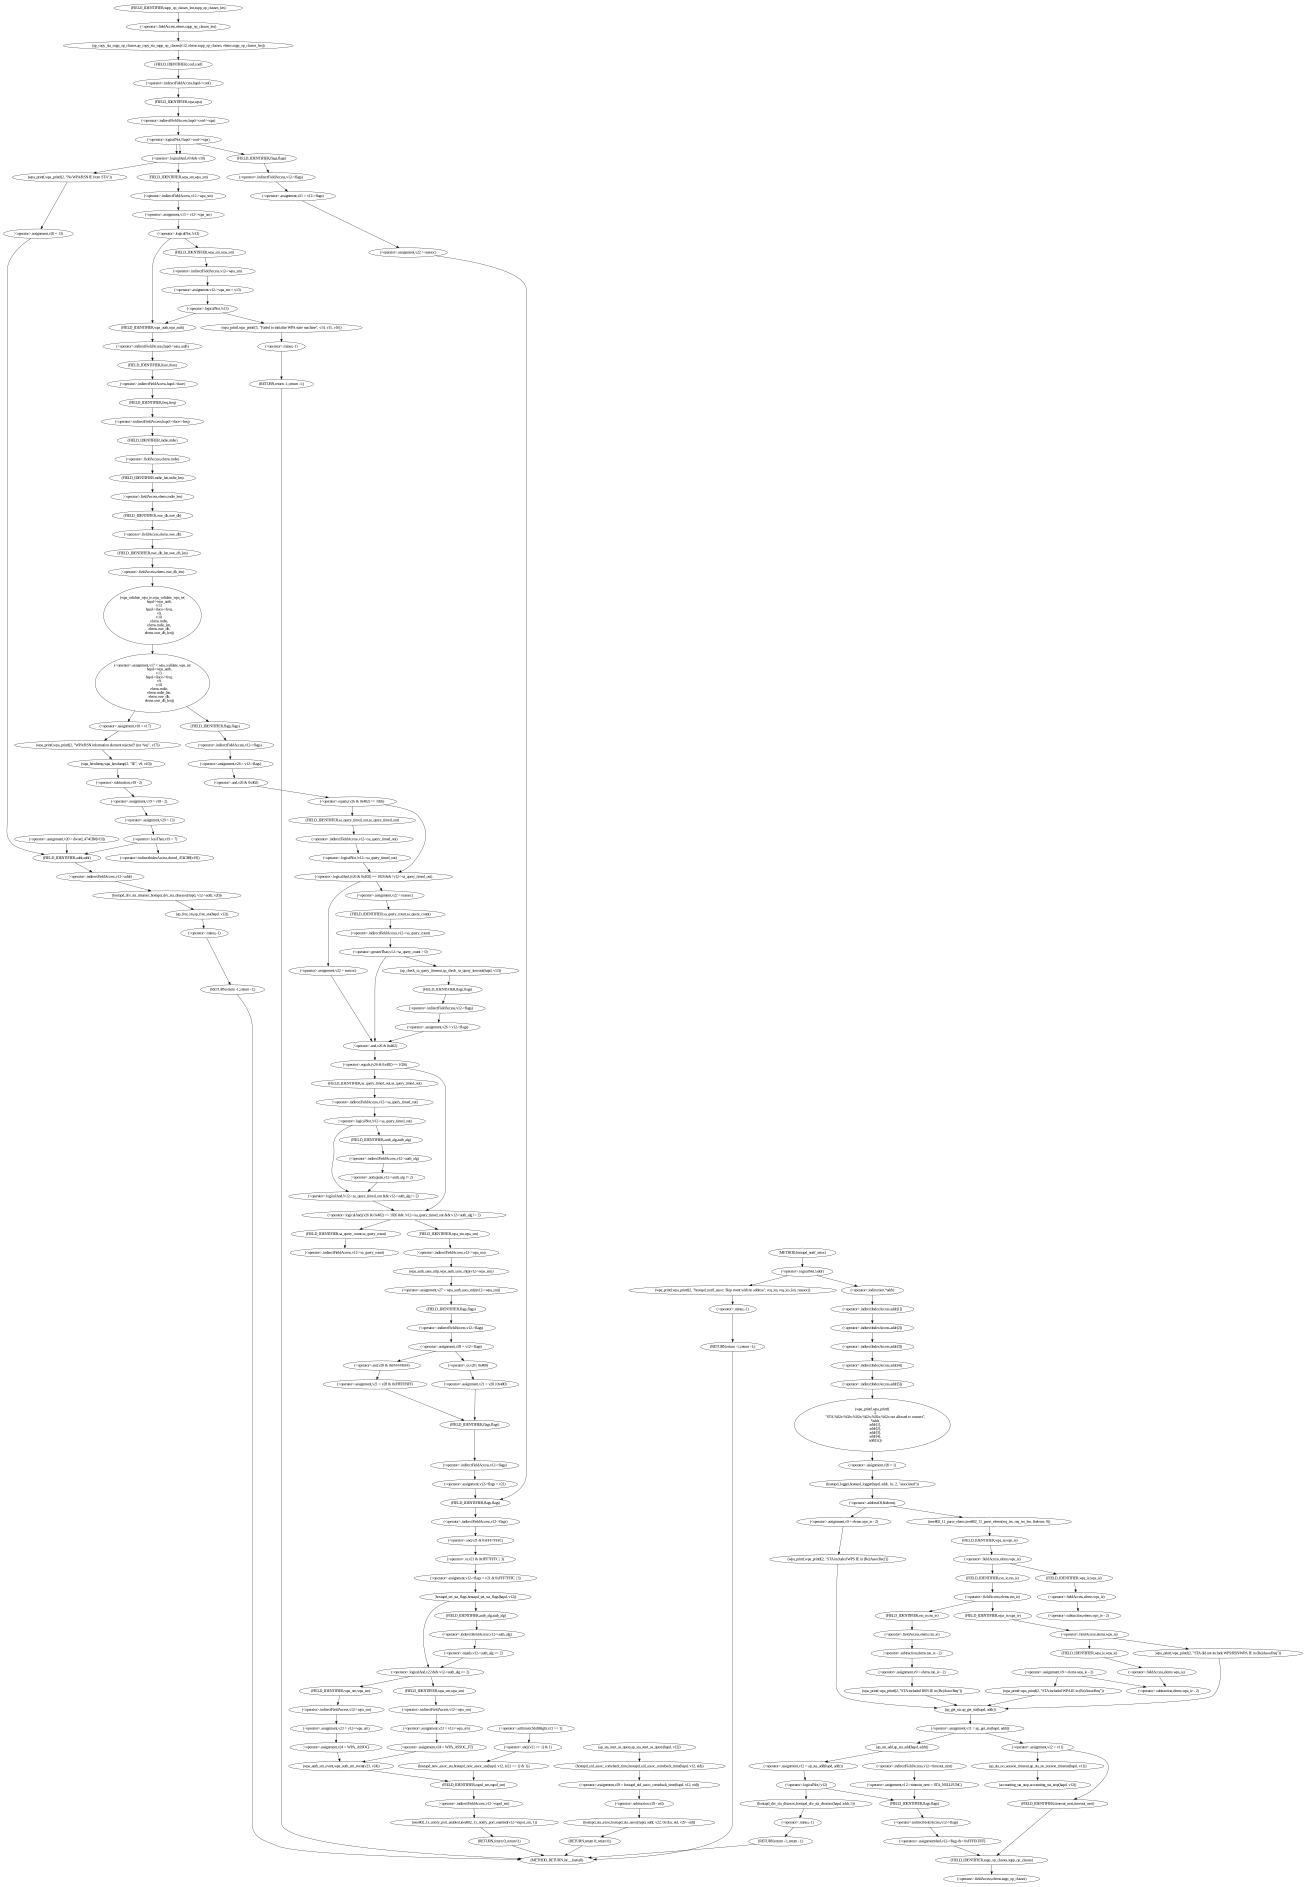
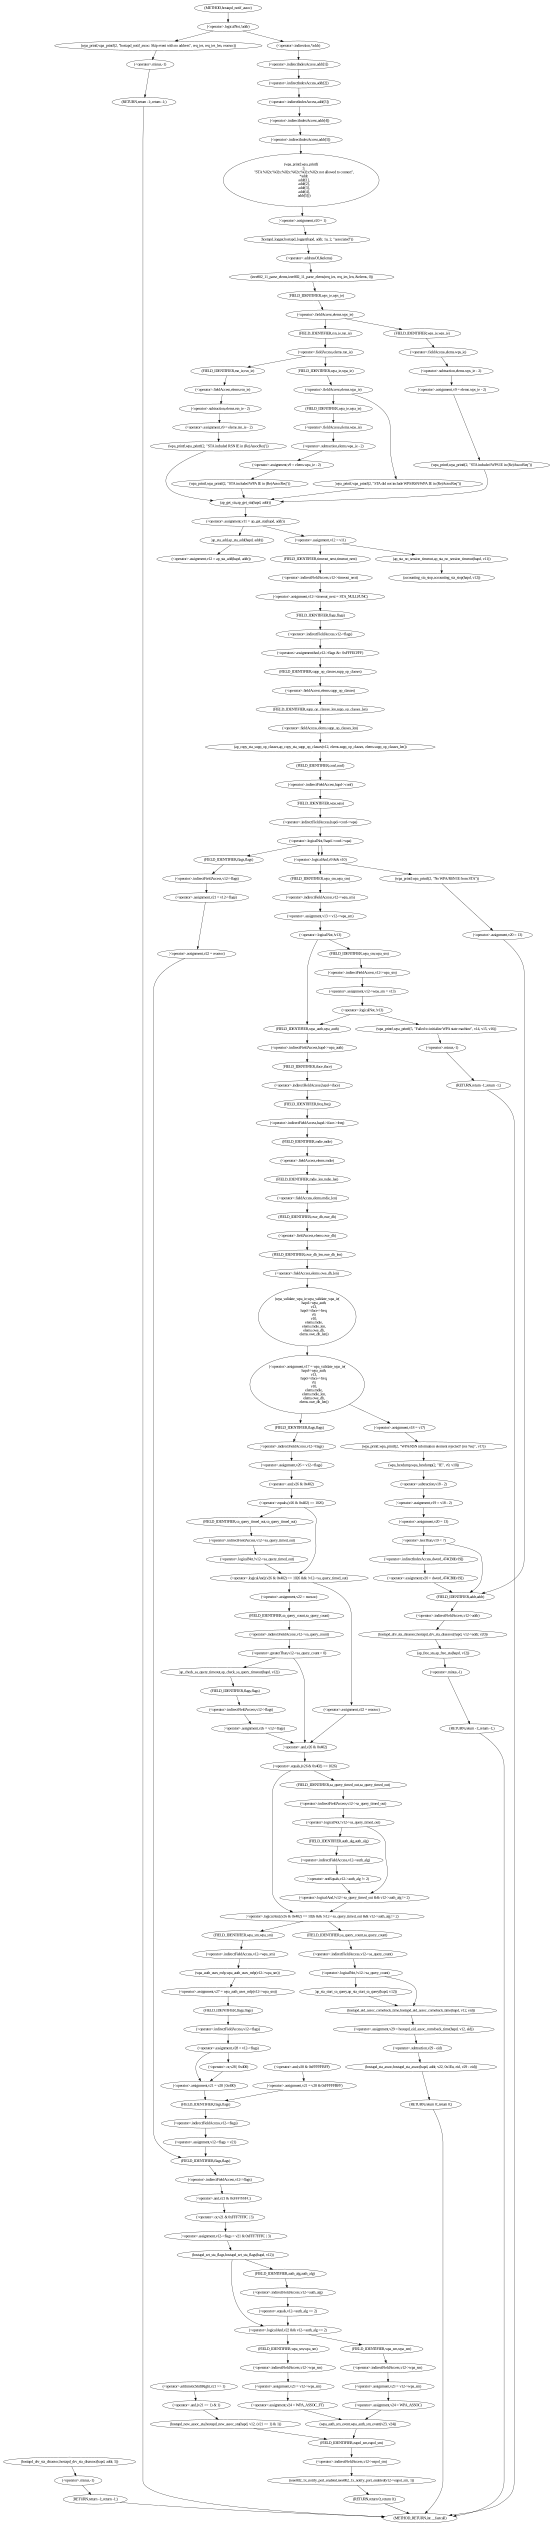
edge "(<operator>.fieldAccess,elems.supp_op_classes)" -> "(FIELD_IDENTIFIER,supp_op_classes_len,supp_op_classes_len)": added
edge "(<operator>.assignment,v28 = v12->flags)" -> "(<operator>.and,v28 & 0xFFFFFBFF)": now "(<operator>.assignment,v28 = v12->flags)" -> "(<operator>.assignment,v21 = v28 | 0x400)"
edge "(<operator>.addressOf,&elems)" -> "(<operator>.assignment,v9 = elems.wps_ie - 2)": now "(<operator>.subtraction,elems.wps_ie - 2)" -> "(<operator>.assignment,v9 = elems.wps_ie - 2)"
edge "(<operator>.indirectIndexAccess,dword_474CB0[v19])" -> "(<operator>.assignment,v20 = dword_474CB0[v19])": added
edge "(<operator>.assignment,v9 = elems.wpa_ie - 2)" -> "(<operator>.subtraction,elems.wpa_ie - 2)": reversed
node "(<operator>.logicalNot,!v12)": removed
edge "(FIELD_IDENTIFIER,timeout_next,timeout_next)" -> "(FIELD_IDENTIFIER,supp_op_classes,supp_op_classes)": now "(FIELD_IDENTIFIER,timeout_next,timeout_next)" -> "(<operator>.indirectFieldAccess,v12->timeout_next)"
node "(<operator>.logicalNot,!v12->sa_query_count)": added
